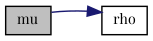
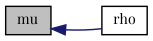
edge "mu" -> "rho": reversed
